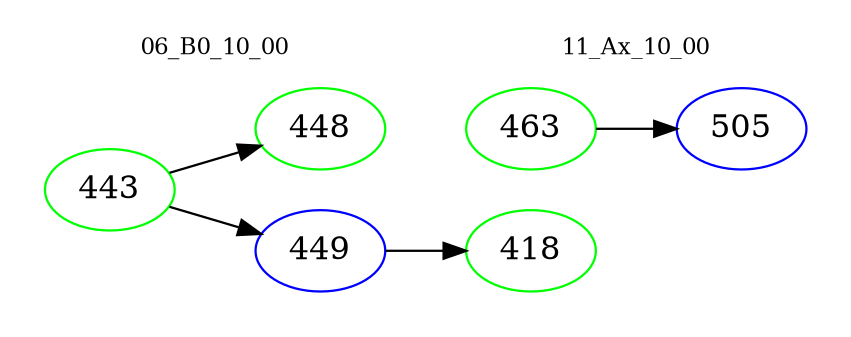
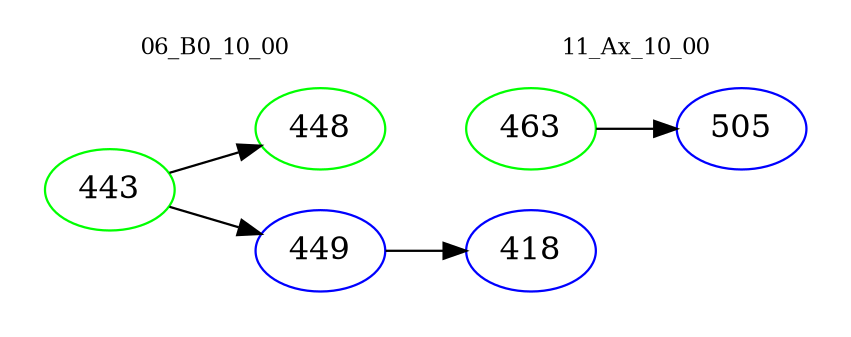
node "418": color green -> blue
